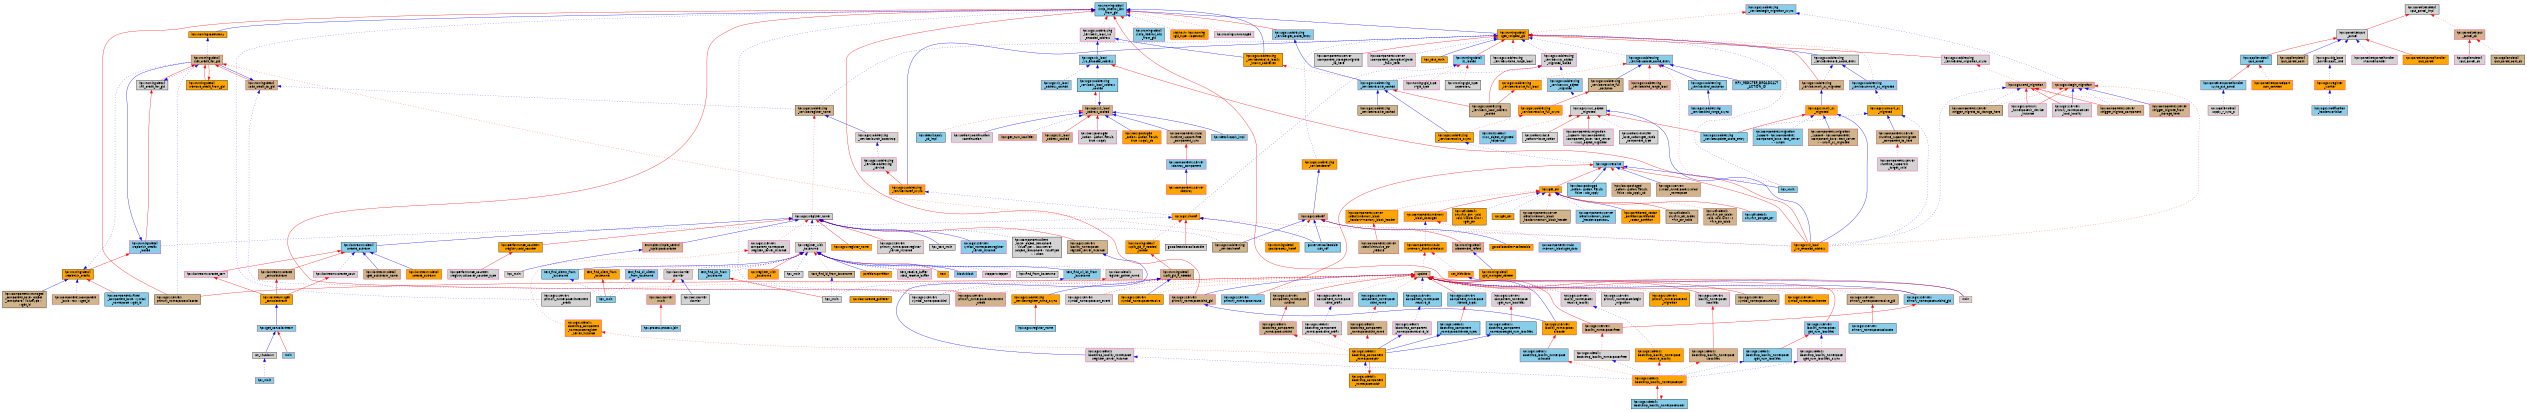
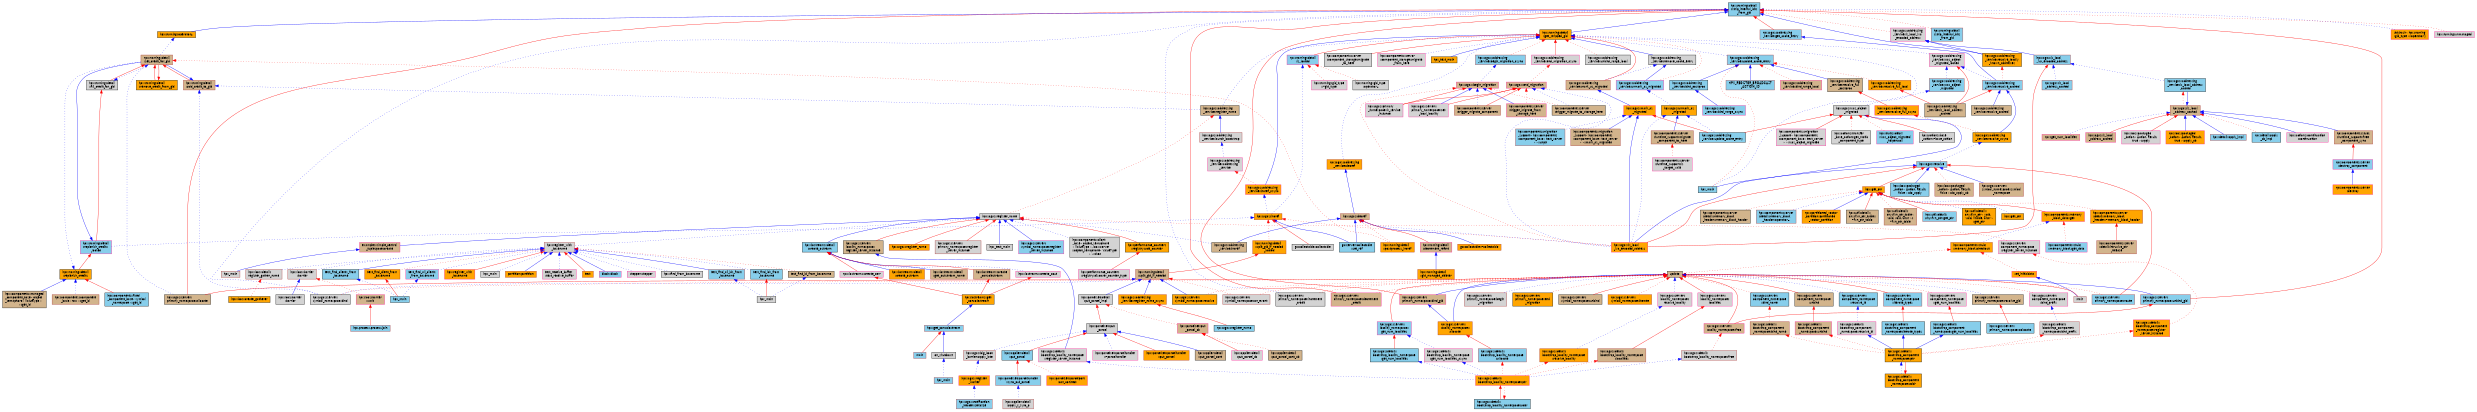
edge "hpx::naming::detail ::get_stripped_gid" -> "hpx::agas::addressing _service::begin_migration_async": reversed
edge "hpx::agas::addressing _service::incref_async" -> "hpx::agas::addressing _service::addressing _service": style solid -> dotted
edge "hpx::parcelset::detail ::put_parcel_impl" -> "hpx::naming::detail ::split_gid_if_needed": added
